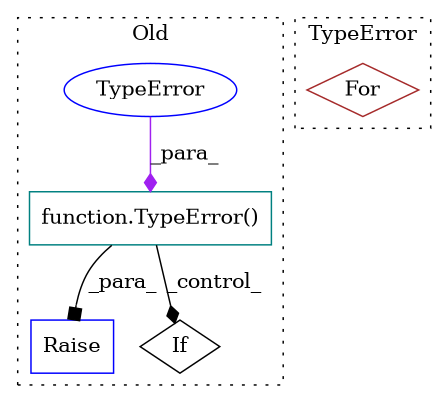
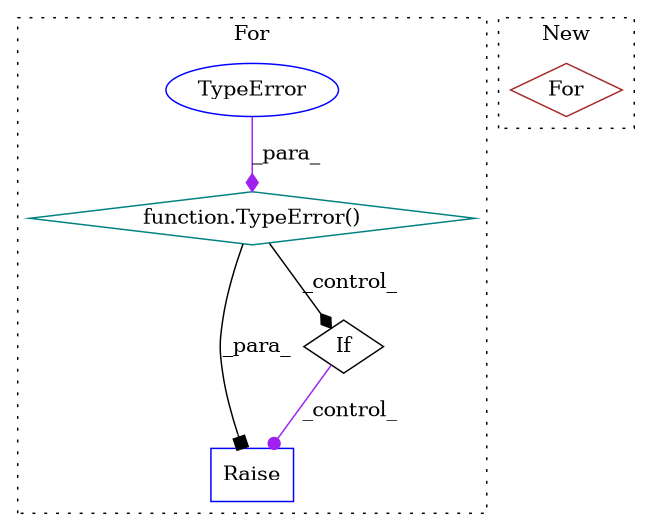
cluster "Old": label "Old" -> "For"
cluster "TypeError": label "TypeError" -> "New"
node "function.TypeError()": shape box -> diamond
edge "If" -> "Raise": added, label "_control_"
